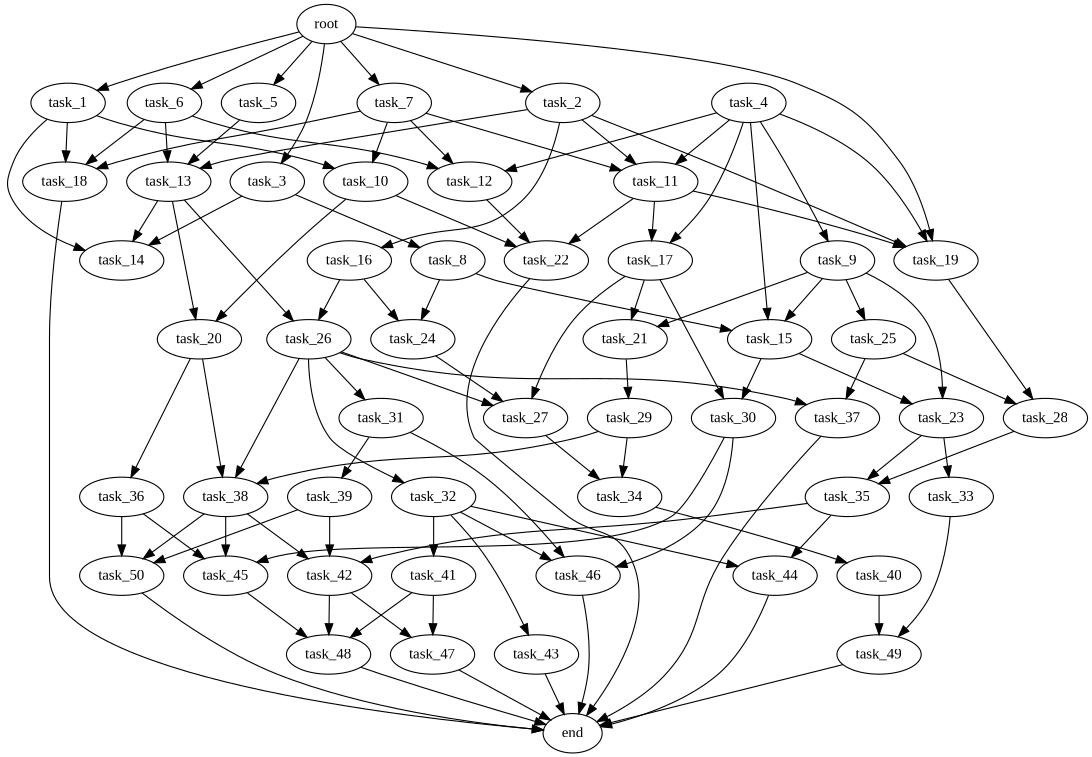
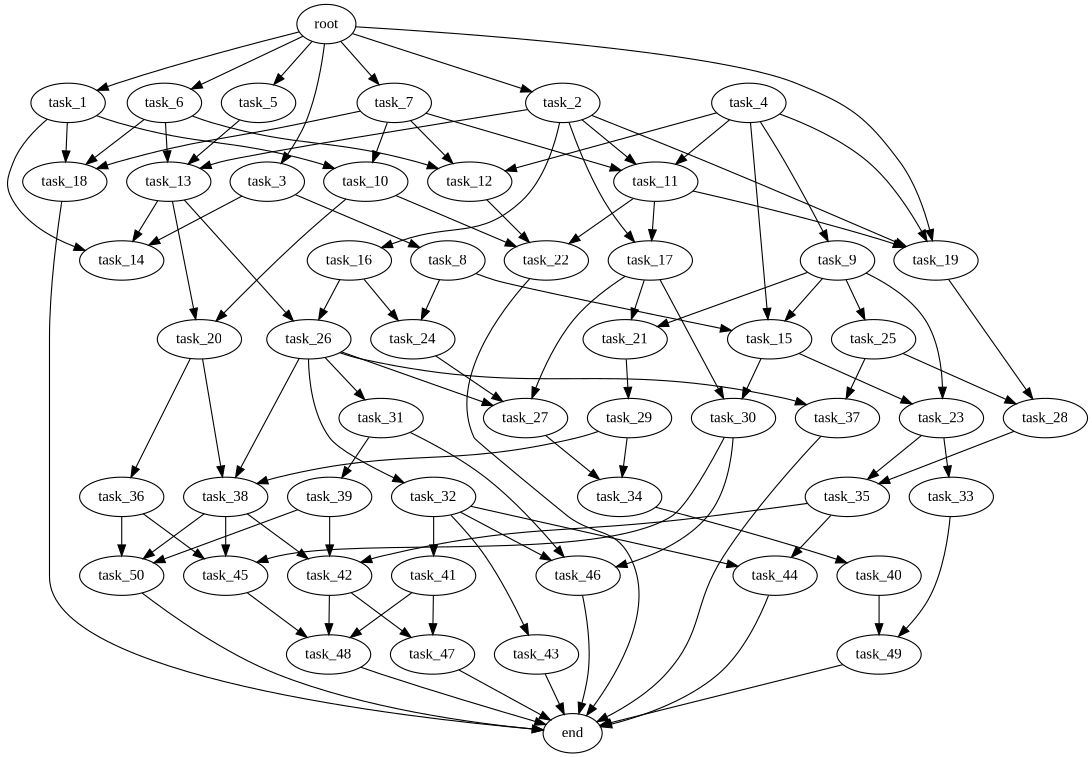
edge "task_4" -> "task_17": now "task_2" -> "task_17"
